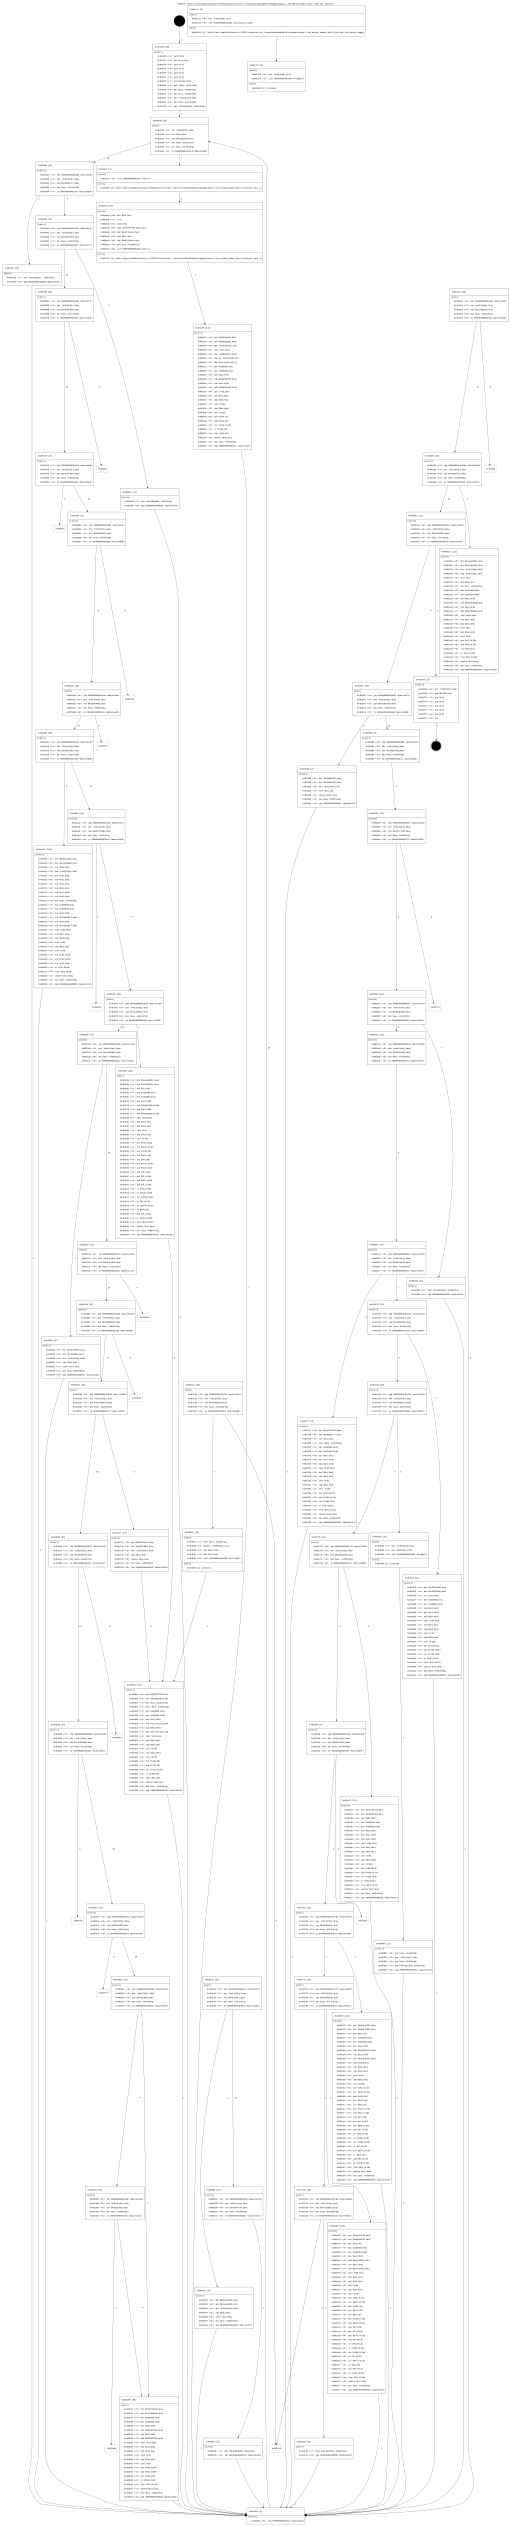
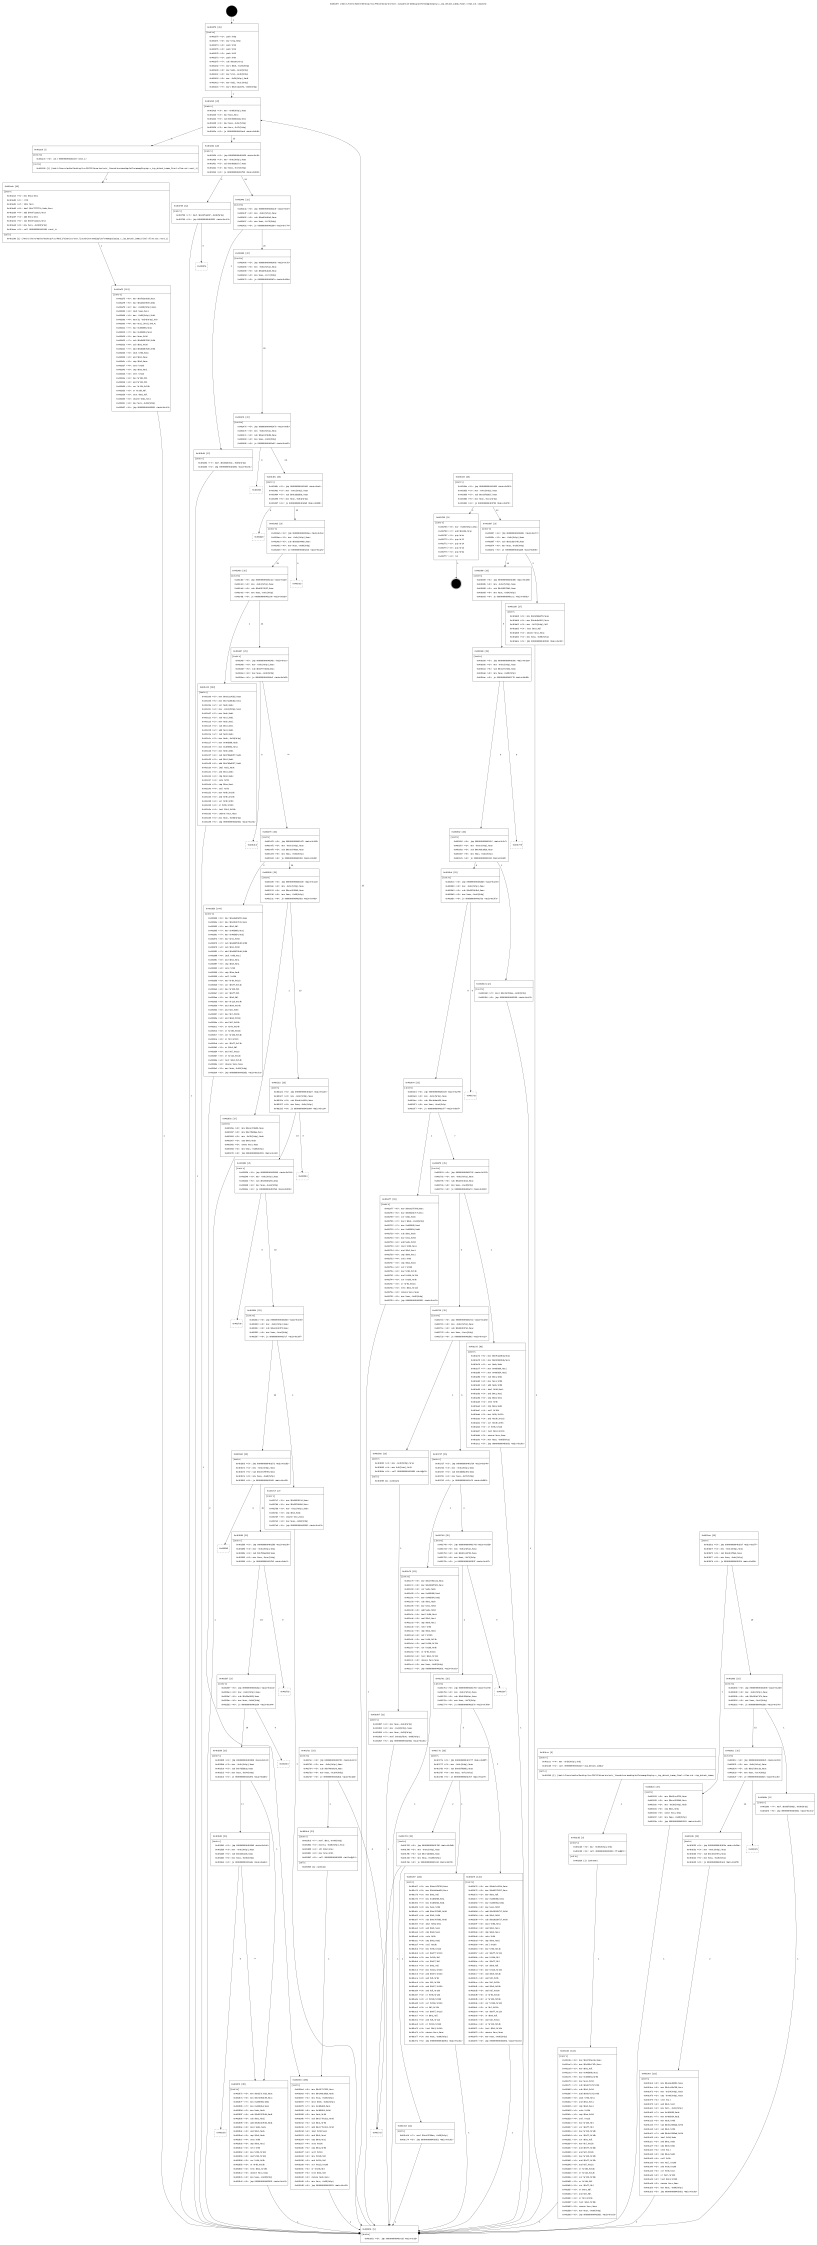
edge "0x401460 [22]" -> "0x401d7a": now "0x401f59 [12]" -> "0x401d7a"
edge "0x401635 [25]" -> "0x40164e [25]": removed, label "13"
node "0x4017ea": added
edge "0x4017cf [27]" -> "0x4018e4 [105]": now "0x4017cf [27]" -> "0x402051 [5]"
edge "0x401603 [25]" -> "0x40161c [25]": added, label "15"
node "0x401cde [144]": added
